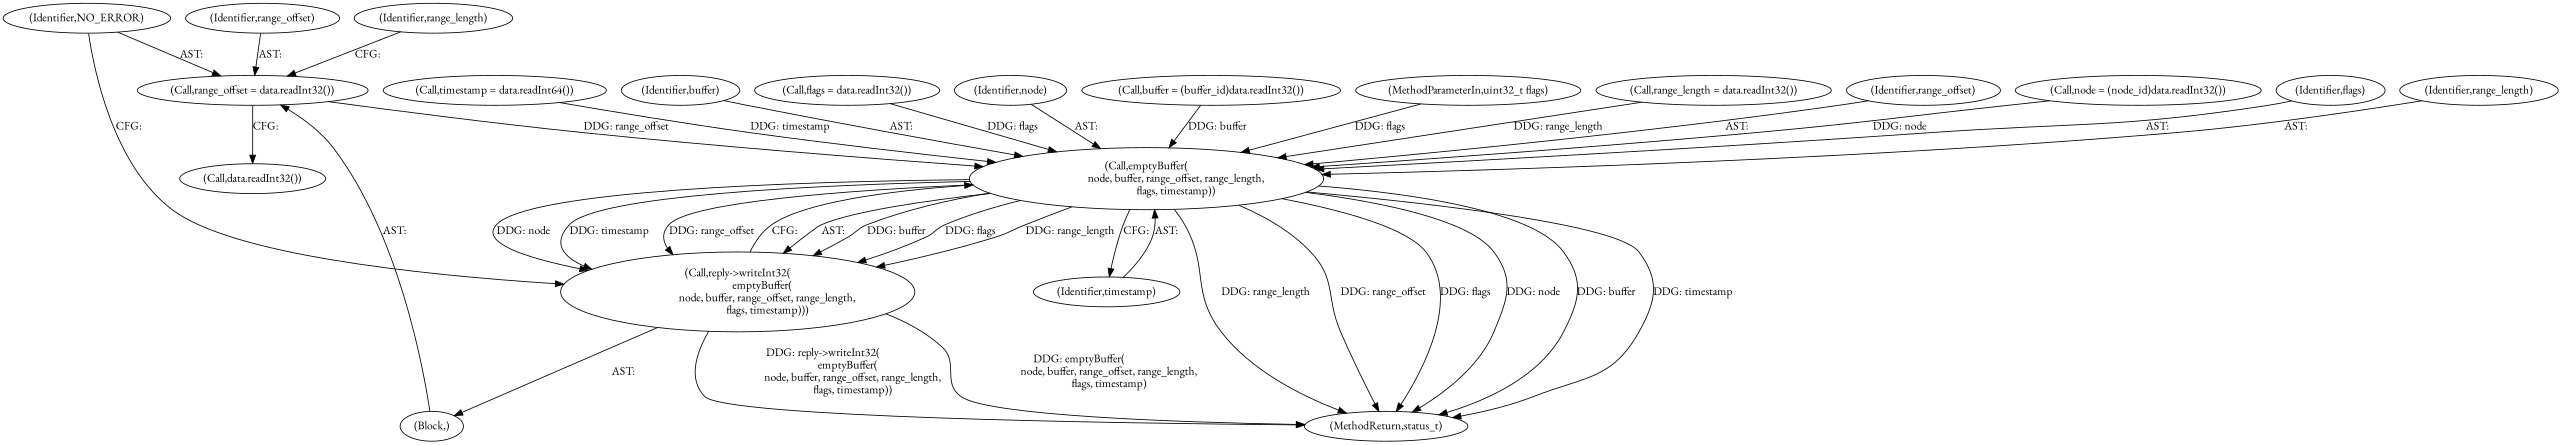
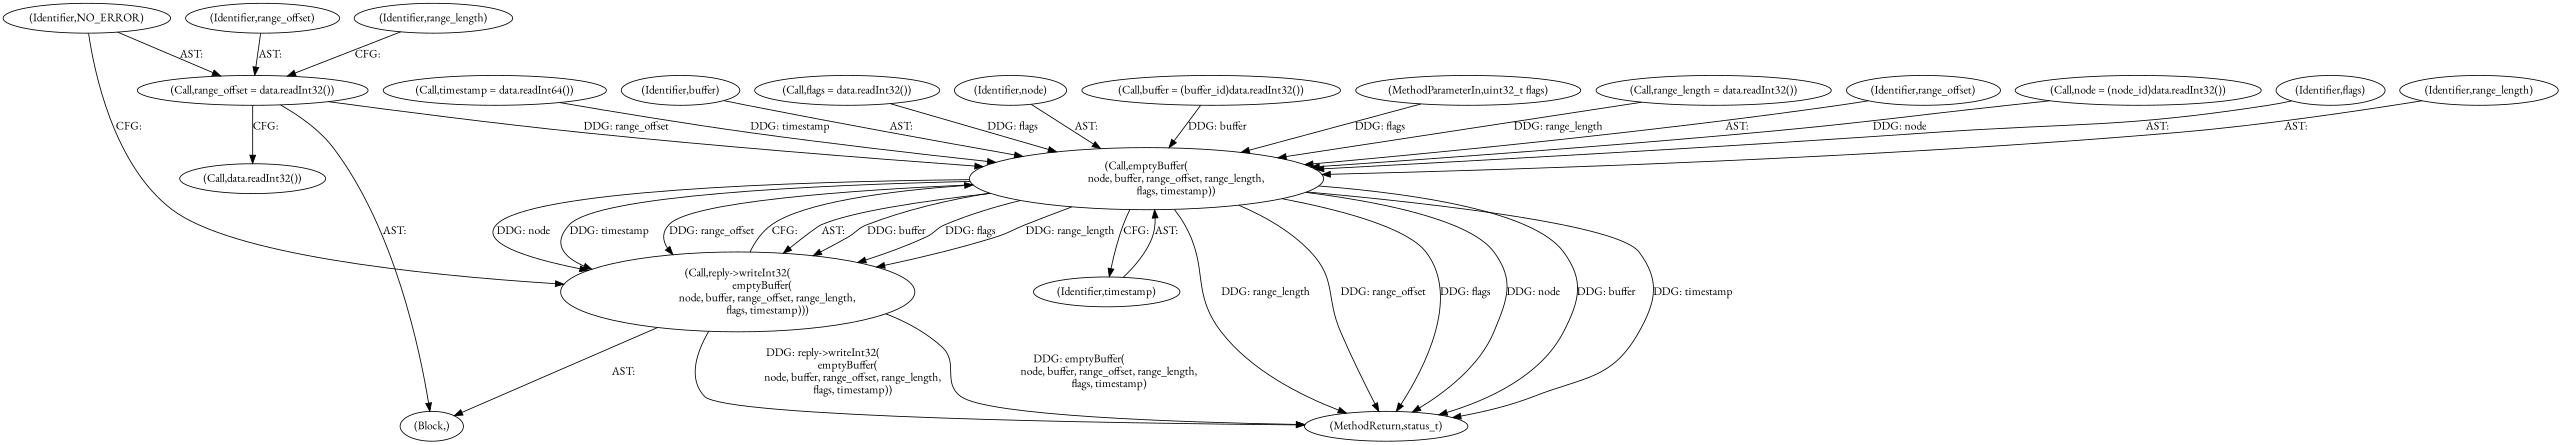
edge "(Block,)" -> "(Call,range_offset = data.readInt32())": reversed
